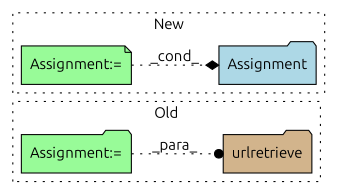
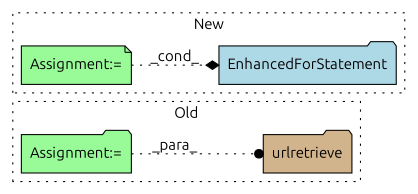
node "Assignment": label "Assignment" -> "EnhancedForStatement"
